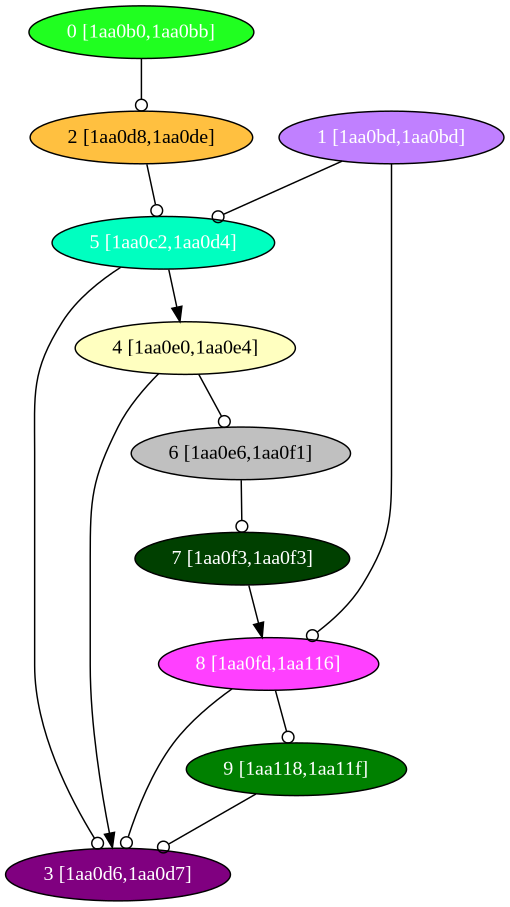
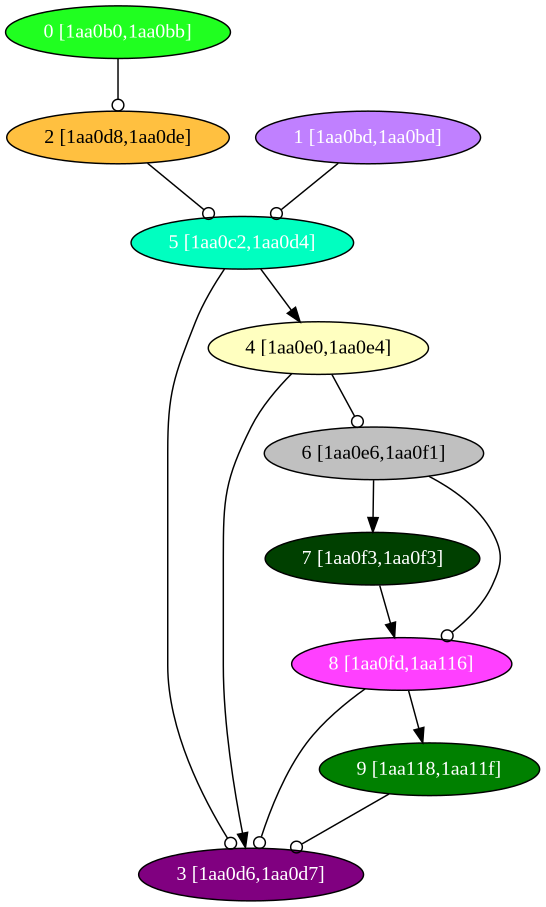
edge "1 [1aa0bd,1aa0bd]" -> "8 [1aa0fd,1aa116]": now "6 [1aa0e6,1aa0f1]" -> "8 [1aa0fd,1aa116]"
edge "6 [1aa0e6,1aa0f1]" -> "7 [1aa0f3,1aa0f3]": arrowhead odot -> normal
edge "8 [1aa0fd,1aa116]" -> "9 [1aa118,1aa11f]": arrowhead odot -> normal
